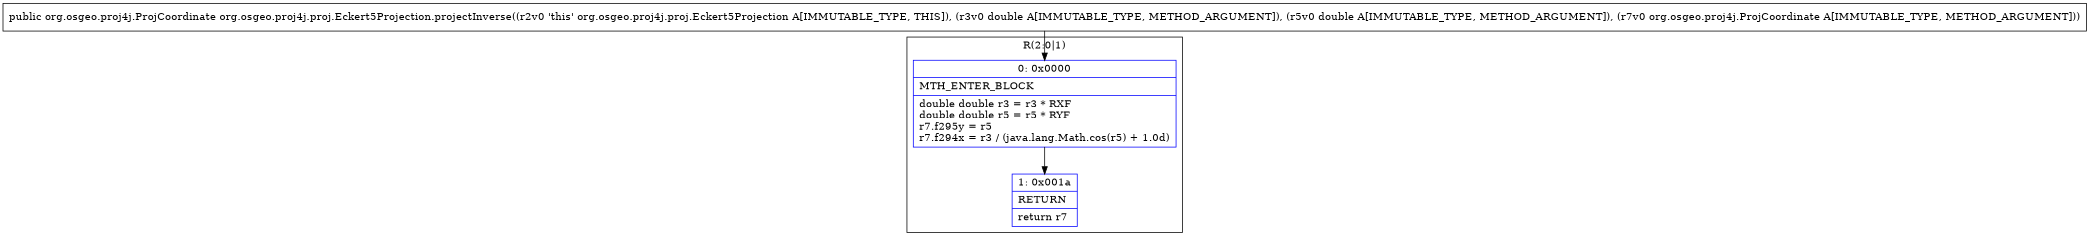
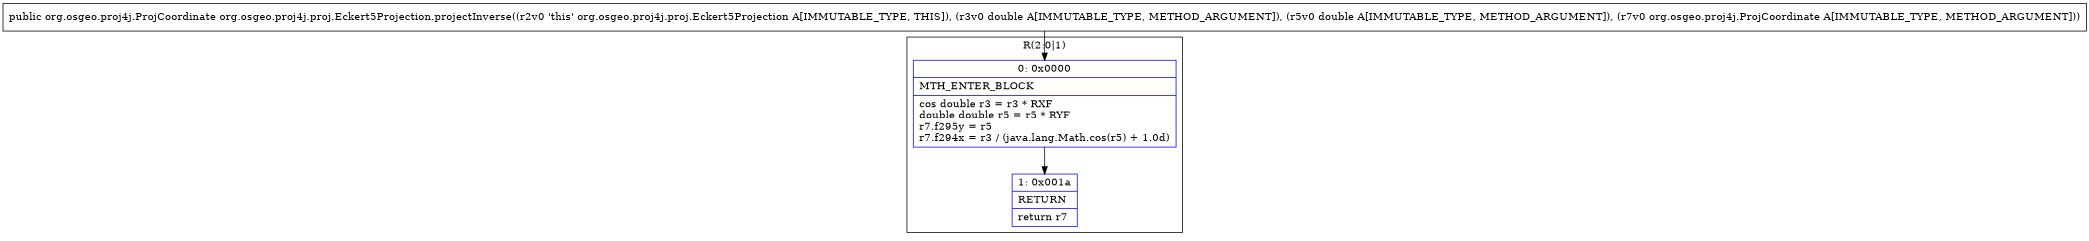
node "0: 0x0000": text "double double r3 = r3 * RXF" -> "cos double r3 = r3 * RXF"
